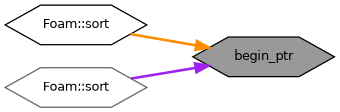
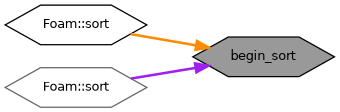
node "begin_ptr": label "begin_ptr" -> "begin_sort"
